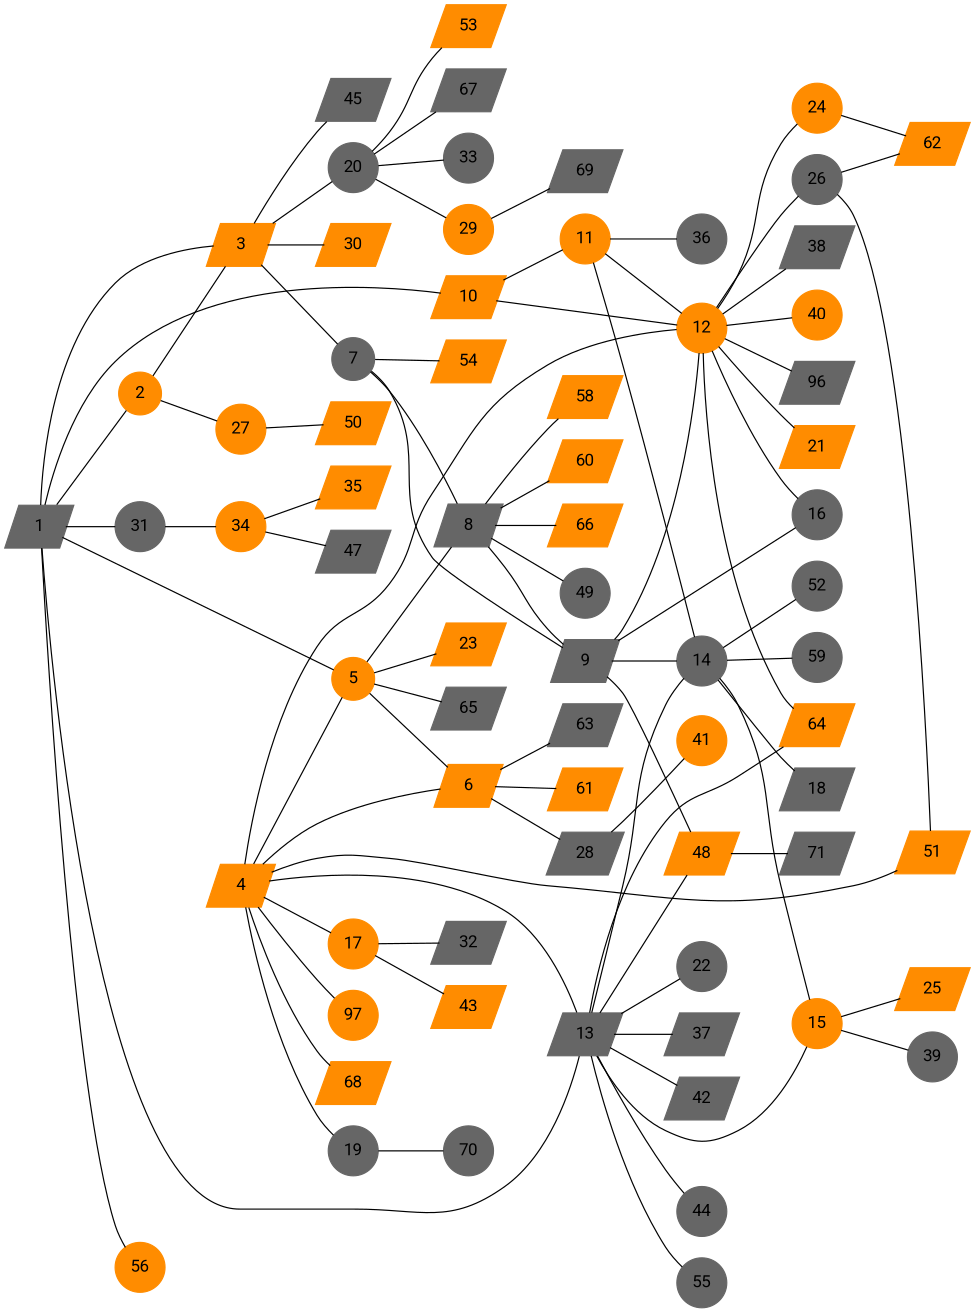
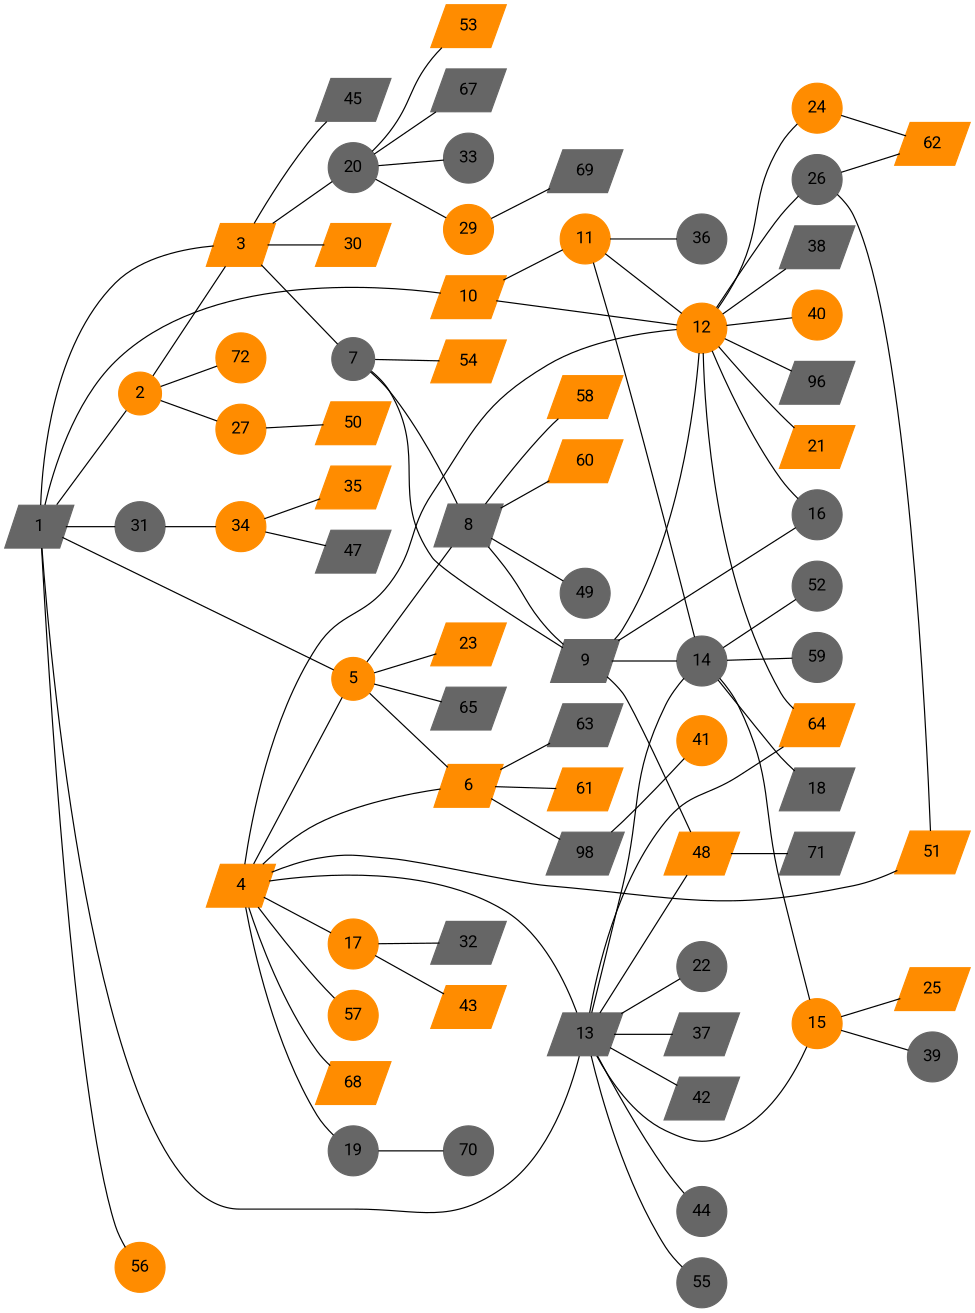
node "72": added
node "66": removed
node "28": label "28" -> "98"
node "97": label "97" -> "57"
